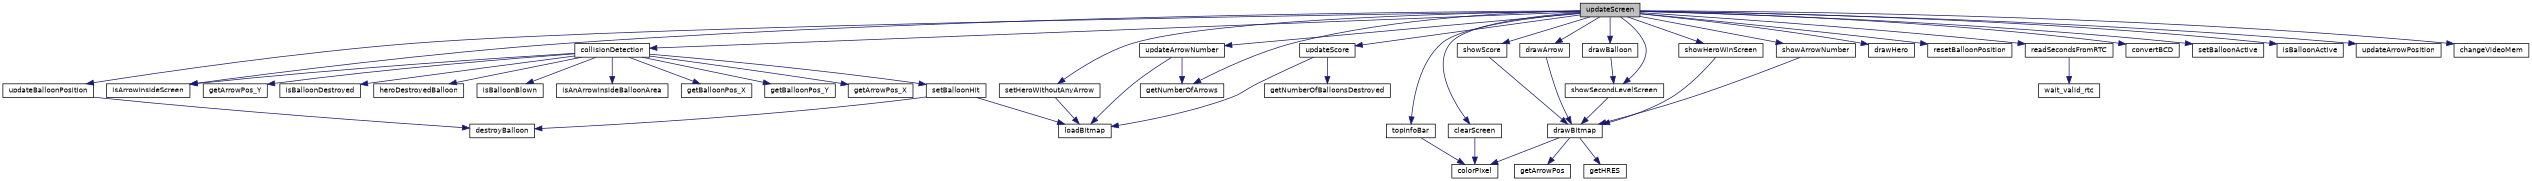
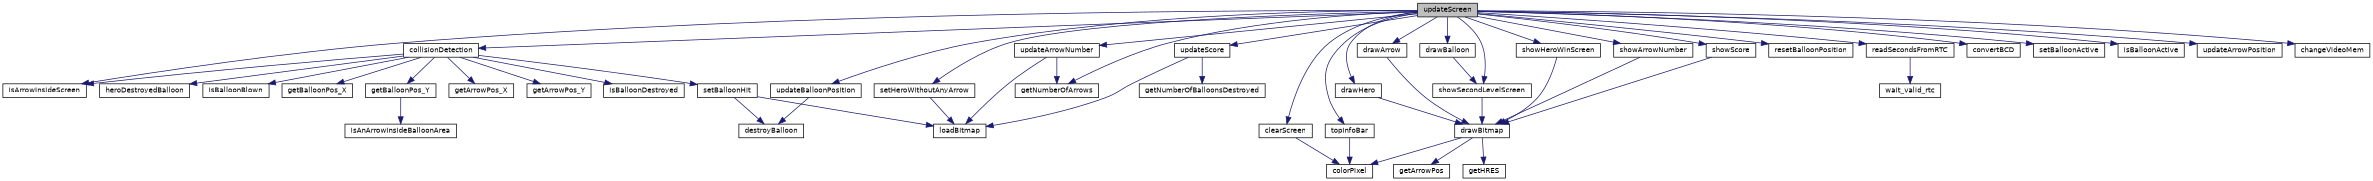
edge "collisionDetection" -> "isAnArrowInsideBalloonArea": now "getBalloonPos_Y" -> "isAnArrowInsideBalloonArea"
edge "drawHero" -> "drawBitmap": added
